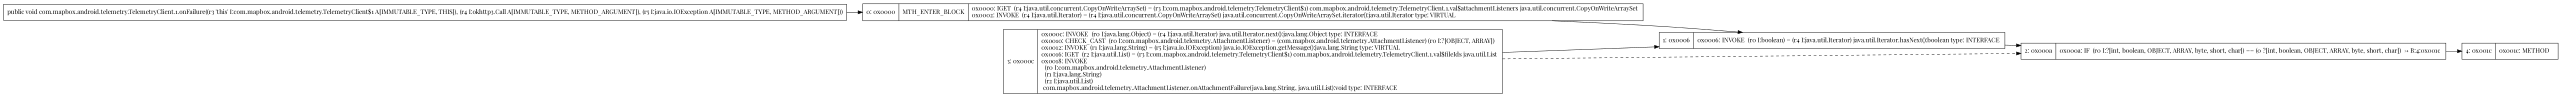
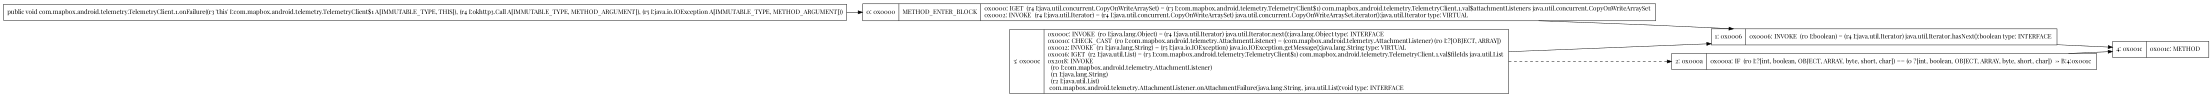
node "0: 0x0000": text "MTH_ENTER_BLOCK" -> "METHOD_ENTER_BLOCK"
edge "1: 0x0006" -> "2: 0x000a": now "1: 0x0006" -> "4: 0x001c"
node "3: 0x000c": text "0x0018: INVOKE" -> "0x2018: INVOKE"
